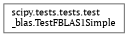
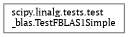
node "scipy.tests.tests.test _blas.TestFBLAS1Simple": label "scipy.tests.tests.test _blas.TestFBLAS1Simple" -> "scipy.linalg.tests.test _blas.TestFBLAS1Simple"
